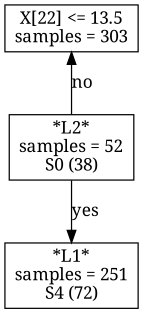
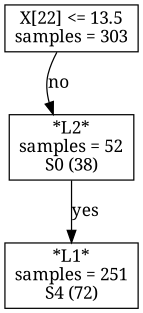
edge "*L2* samples = 52 S0 (38)" -> "X[22] <= 13.5 samples = 303": reversed
